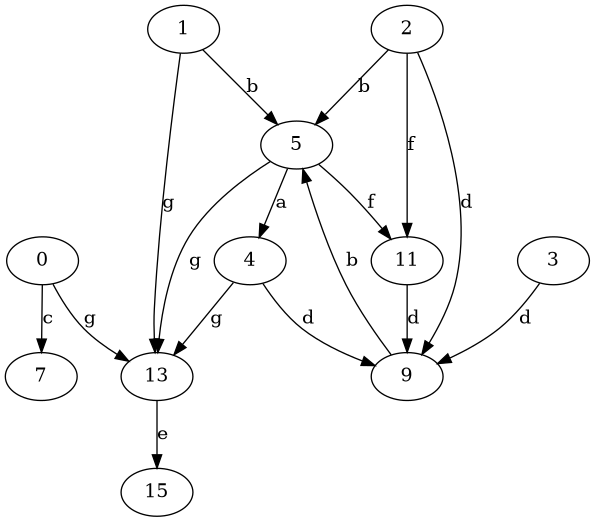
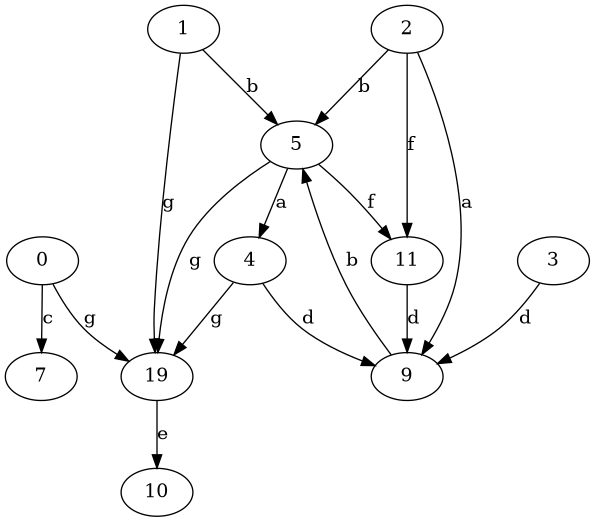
edge "2" -> "9": label "d" -> "a"
node "13": label "13" -> "19"
node "15": label "15" -> "10"
